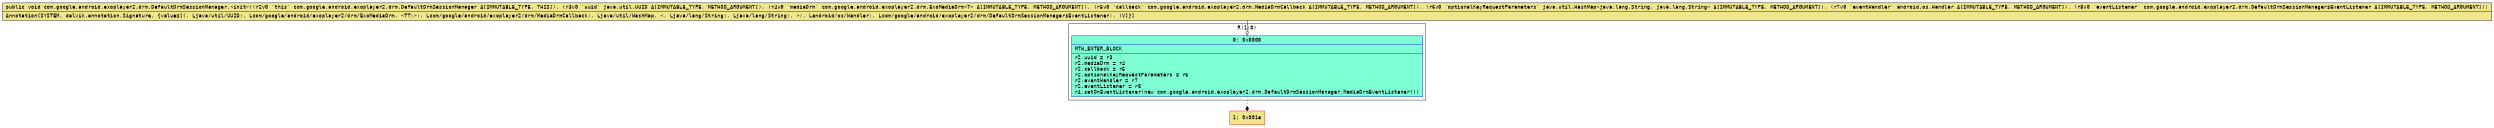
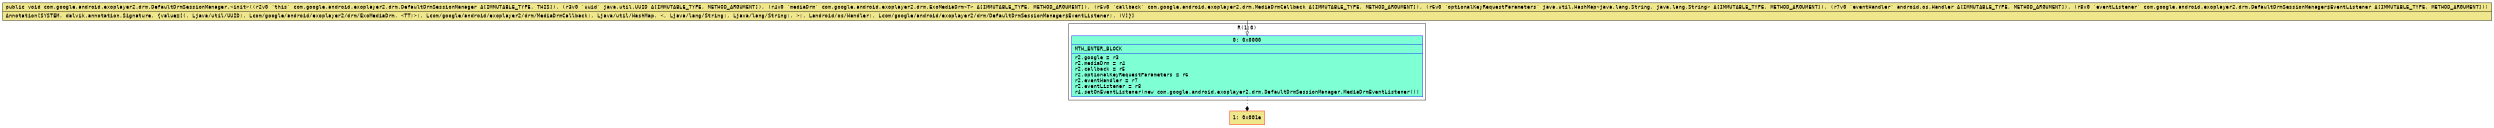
node "0: 0x0000": text "r2.uuid = r3" -> "r2.google = r3"
